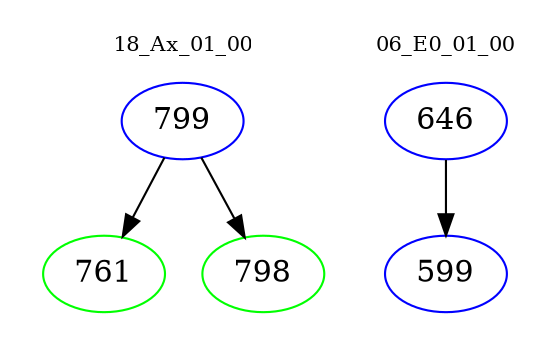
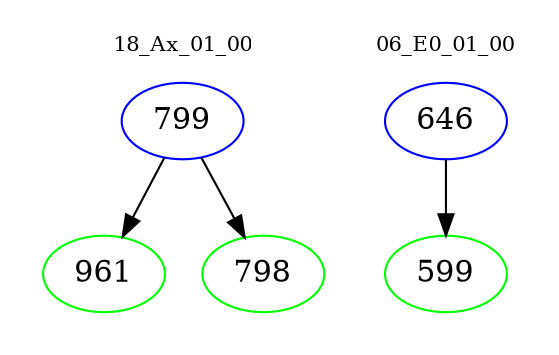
node "761": label "761" -> "961"
node "599": color blue -> green
